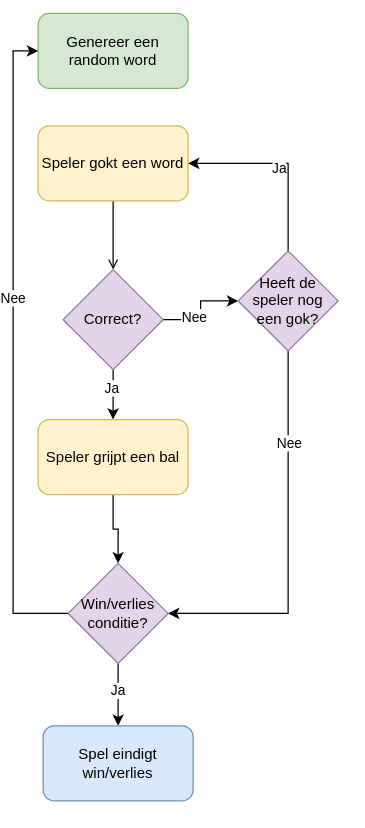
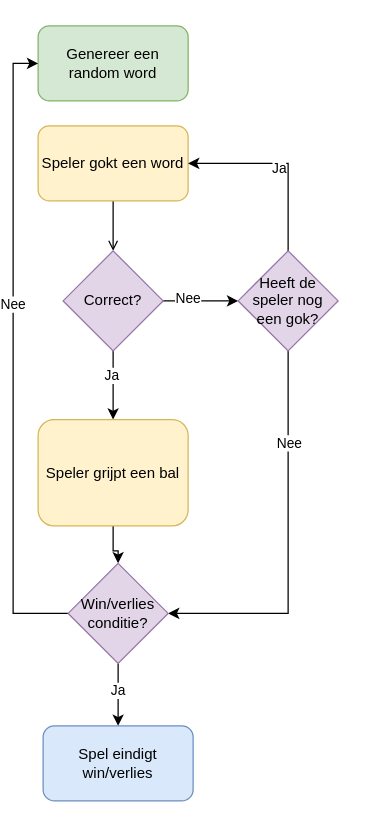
node "Genereer een random word": moved (113, 51) -> (113, 63)
node "Correct?": moved (113, 319) -> (113, 301)
node "Speler grijpt een bal": size 150x75 -> 150x106
